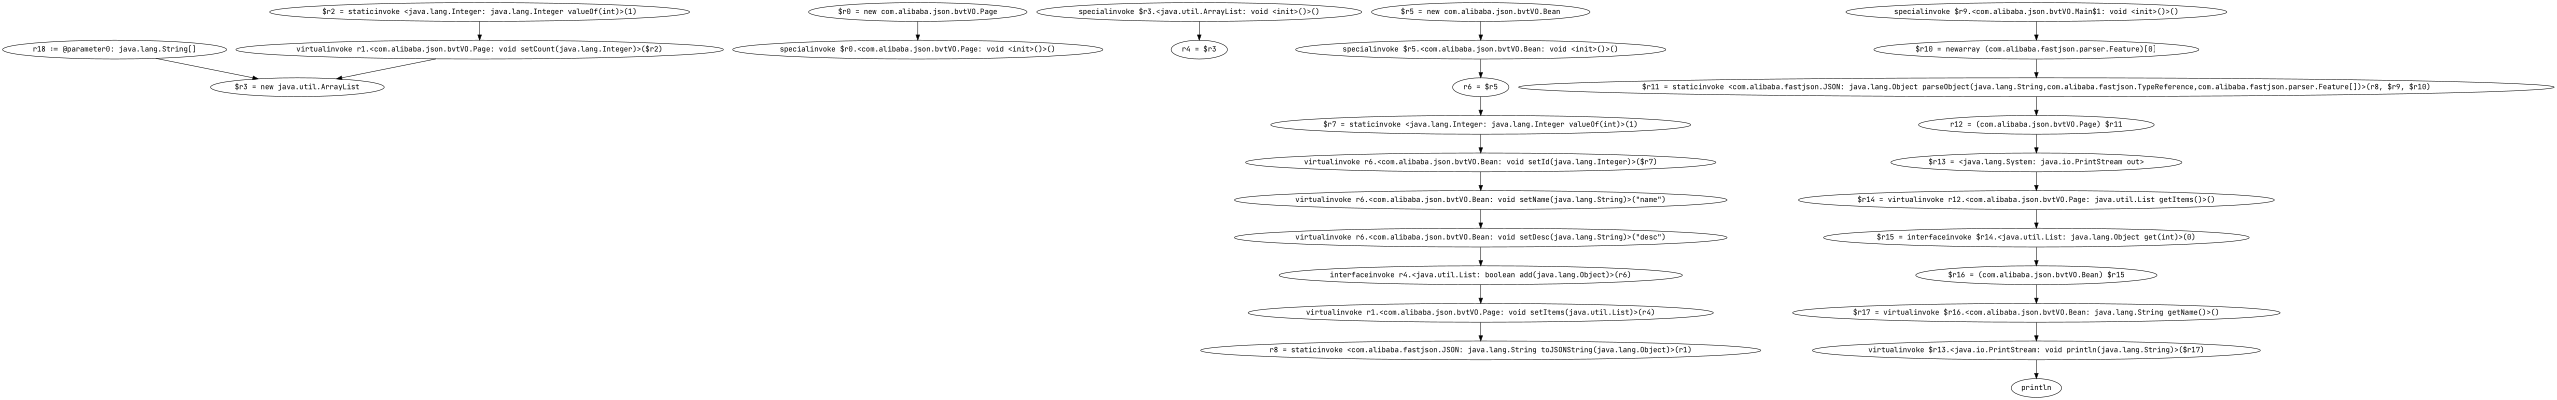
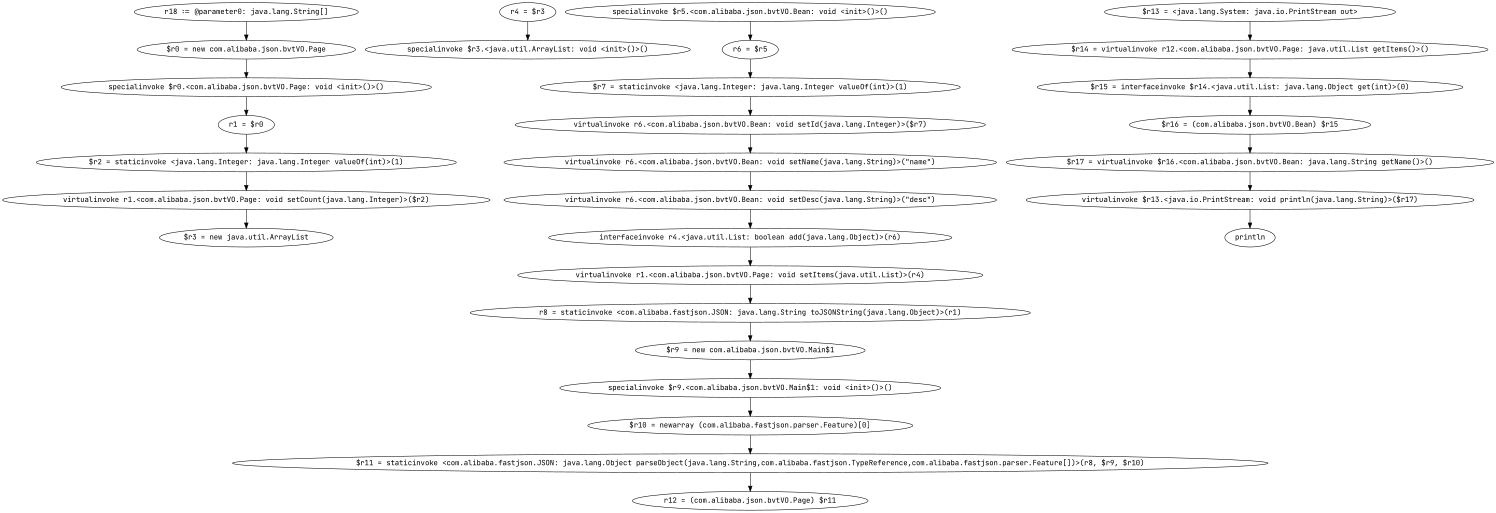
node "$r5 = new com.alibaba.json.bvtVO.Bean": removed
edge "specialinvoke $r3.<java.util.ArrayList: void <init>()>()" -> "r4 = $r3": reversed
edge "r18 := @parameter0: java.lang.String[]" -> "$r3 = new java.util.ArrayList": now "r18 := @parameter0: java.lang.String[]" -> "$r0 = new com.alibaba.json.bvtVO.Page"
node "r1 = $r0": added
edge "r12 = (com.alibaba.json.bvtVO.Page) $r11" -> "$r13 = <java.lang.System: java.io.PrintStream out>": removed
node "$r9 = new com.alibaba.json.bvtVO.Main$1": added
